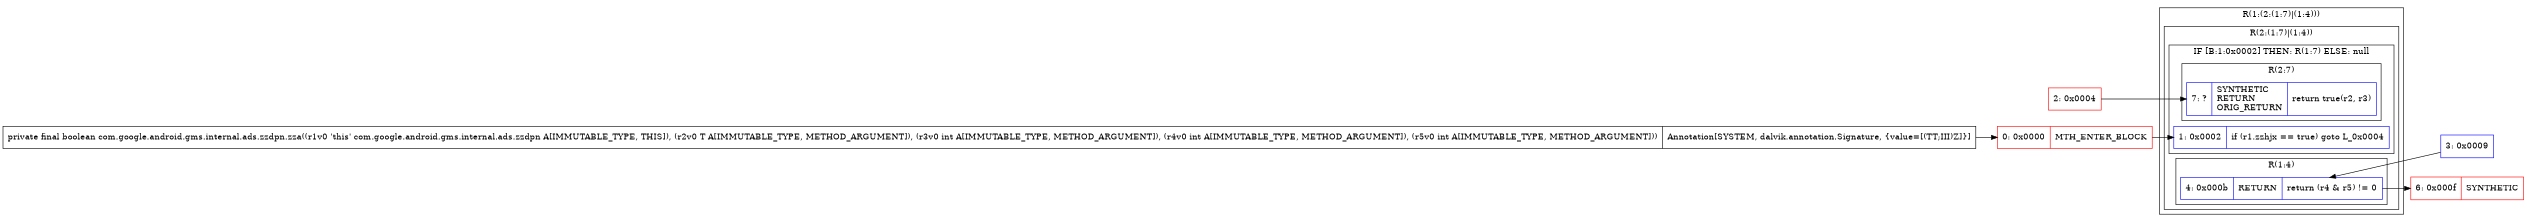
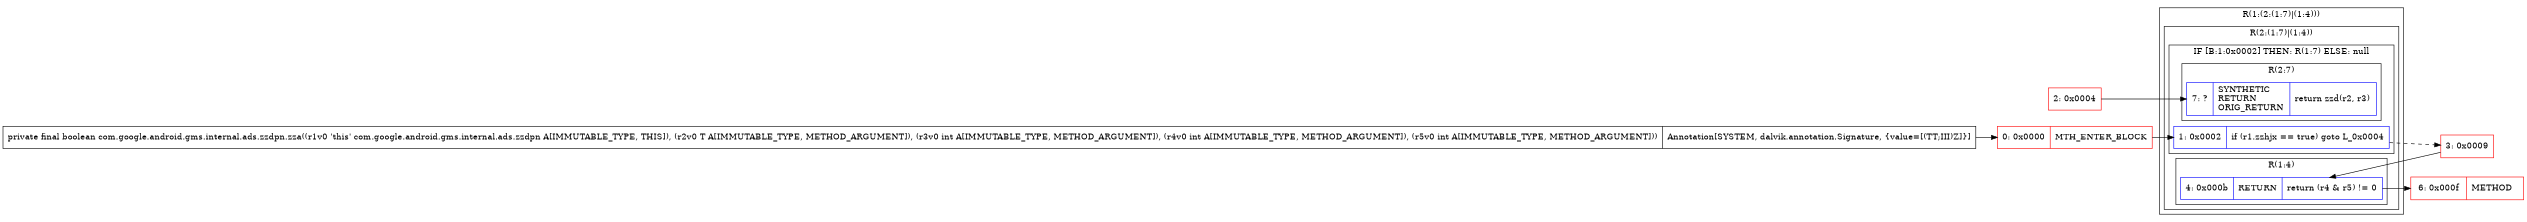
node "7: ?": text "return true(r2, r3)" -> "return zzd(r2, r3)"
edge "1: 0x0002" -> "3: 0x0009": added
node "3: 0x0009": color blue -> red
node "6: 0x000f": text "SYNTHETIC" -> "METHOD"
